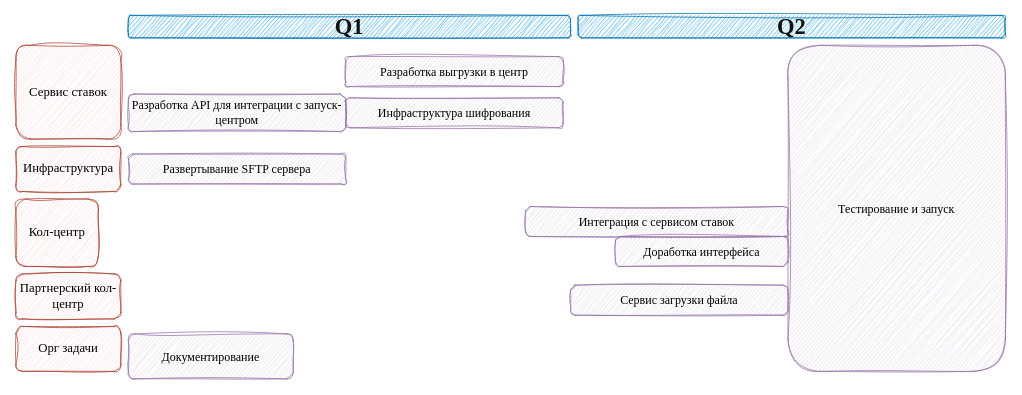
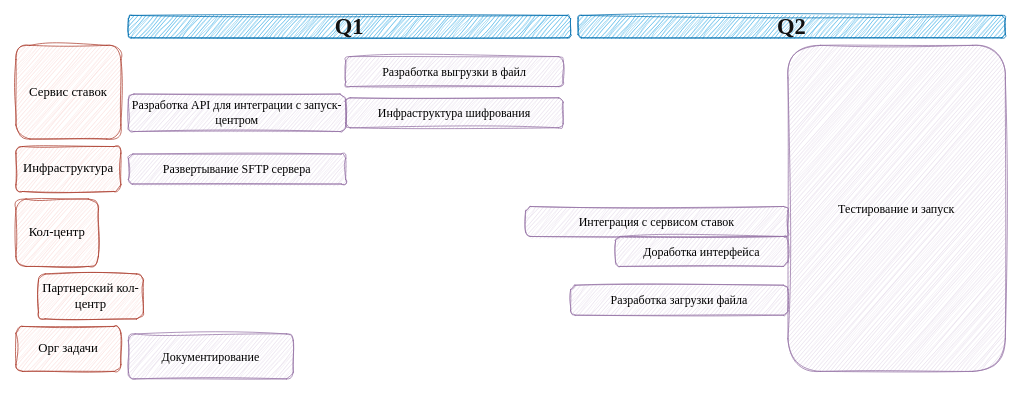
node "Разработка выгрузки в центр": label "Разработка выгрузки в центр" -> "Разработка выгрузки в файл"
node "Партнерский кол-центр": moved (68, 297) -> (90, 297)
node "Сервис загрузки файла": label "Сервис загрузки файла" -> "Разработка загрузки файла"
